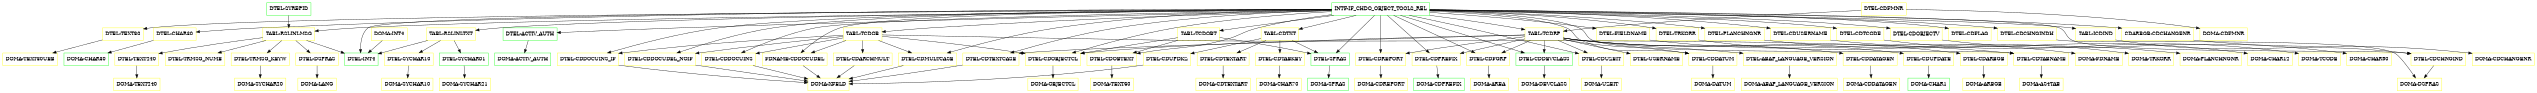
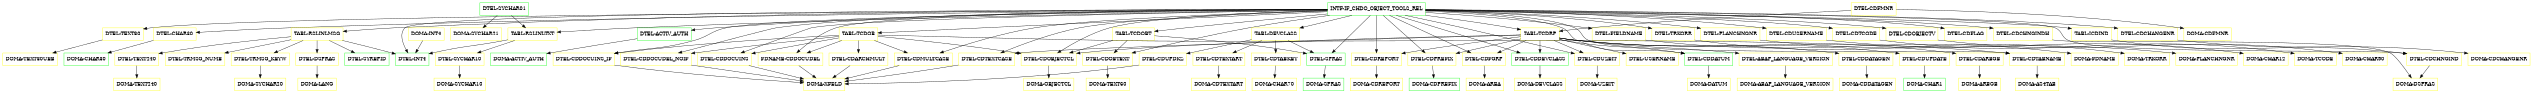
edge "DTEL-SYREPID" -> "TABL-RSLINLMSG": reversed
node "TABL-CDTXT": label "TABL-CDTXT" -> "TABL-DEVCLASS"
node "CDARBGB-CDCHANGENR": label "CDARBGB-CDCHANGENR" -> "DTEL-CDCHANGENR"
edge "TABL-RSLINLTXT" -> "DTEL-SYCHAR01": reversed
node "DTEL-CDDATUM": color yellow -> green
